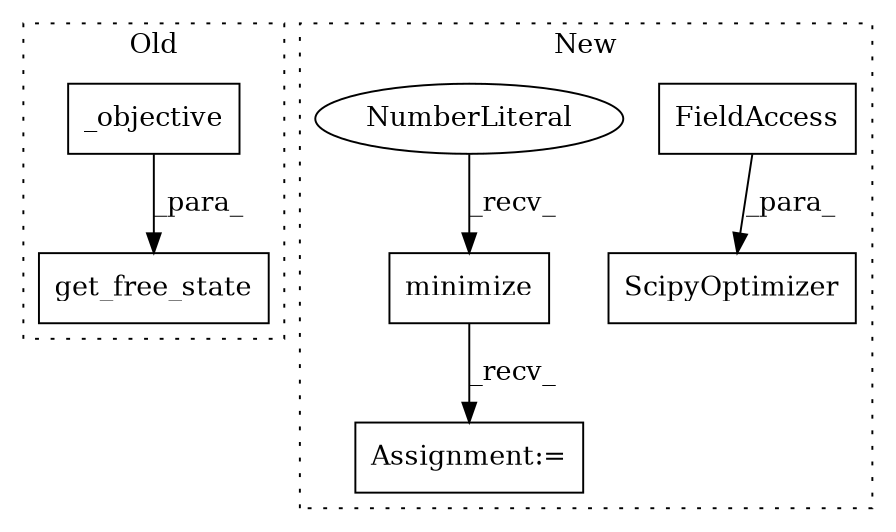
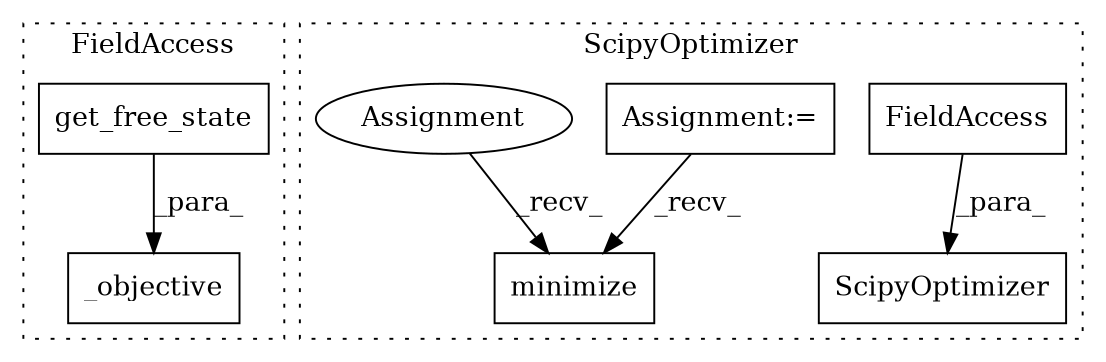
cluster "Old": label "Old" -> "FieldAccess"
cluster "New": label "New" -> "ScipyOptimizer"
node "NumberLiteral": label "NumberLiteral" -> "Assignment"
edge "_objective" -> "get_free_state": reversed
edge "minimize" -> "Assignment:=": reversed
